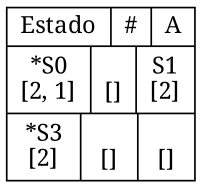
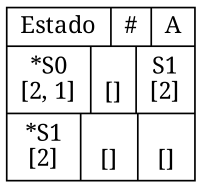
node "Estado": text "*S3" -> "*S1"
